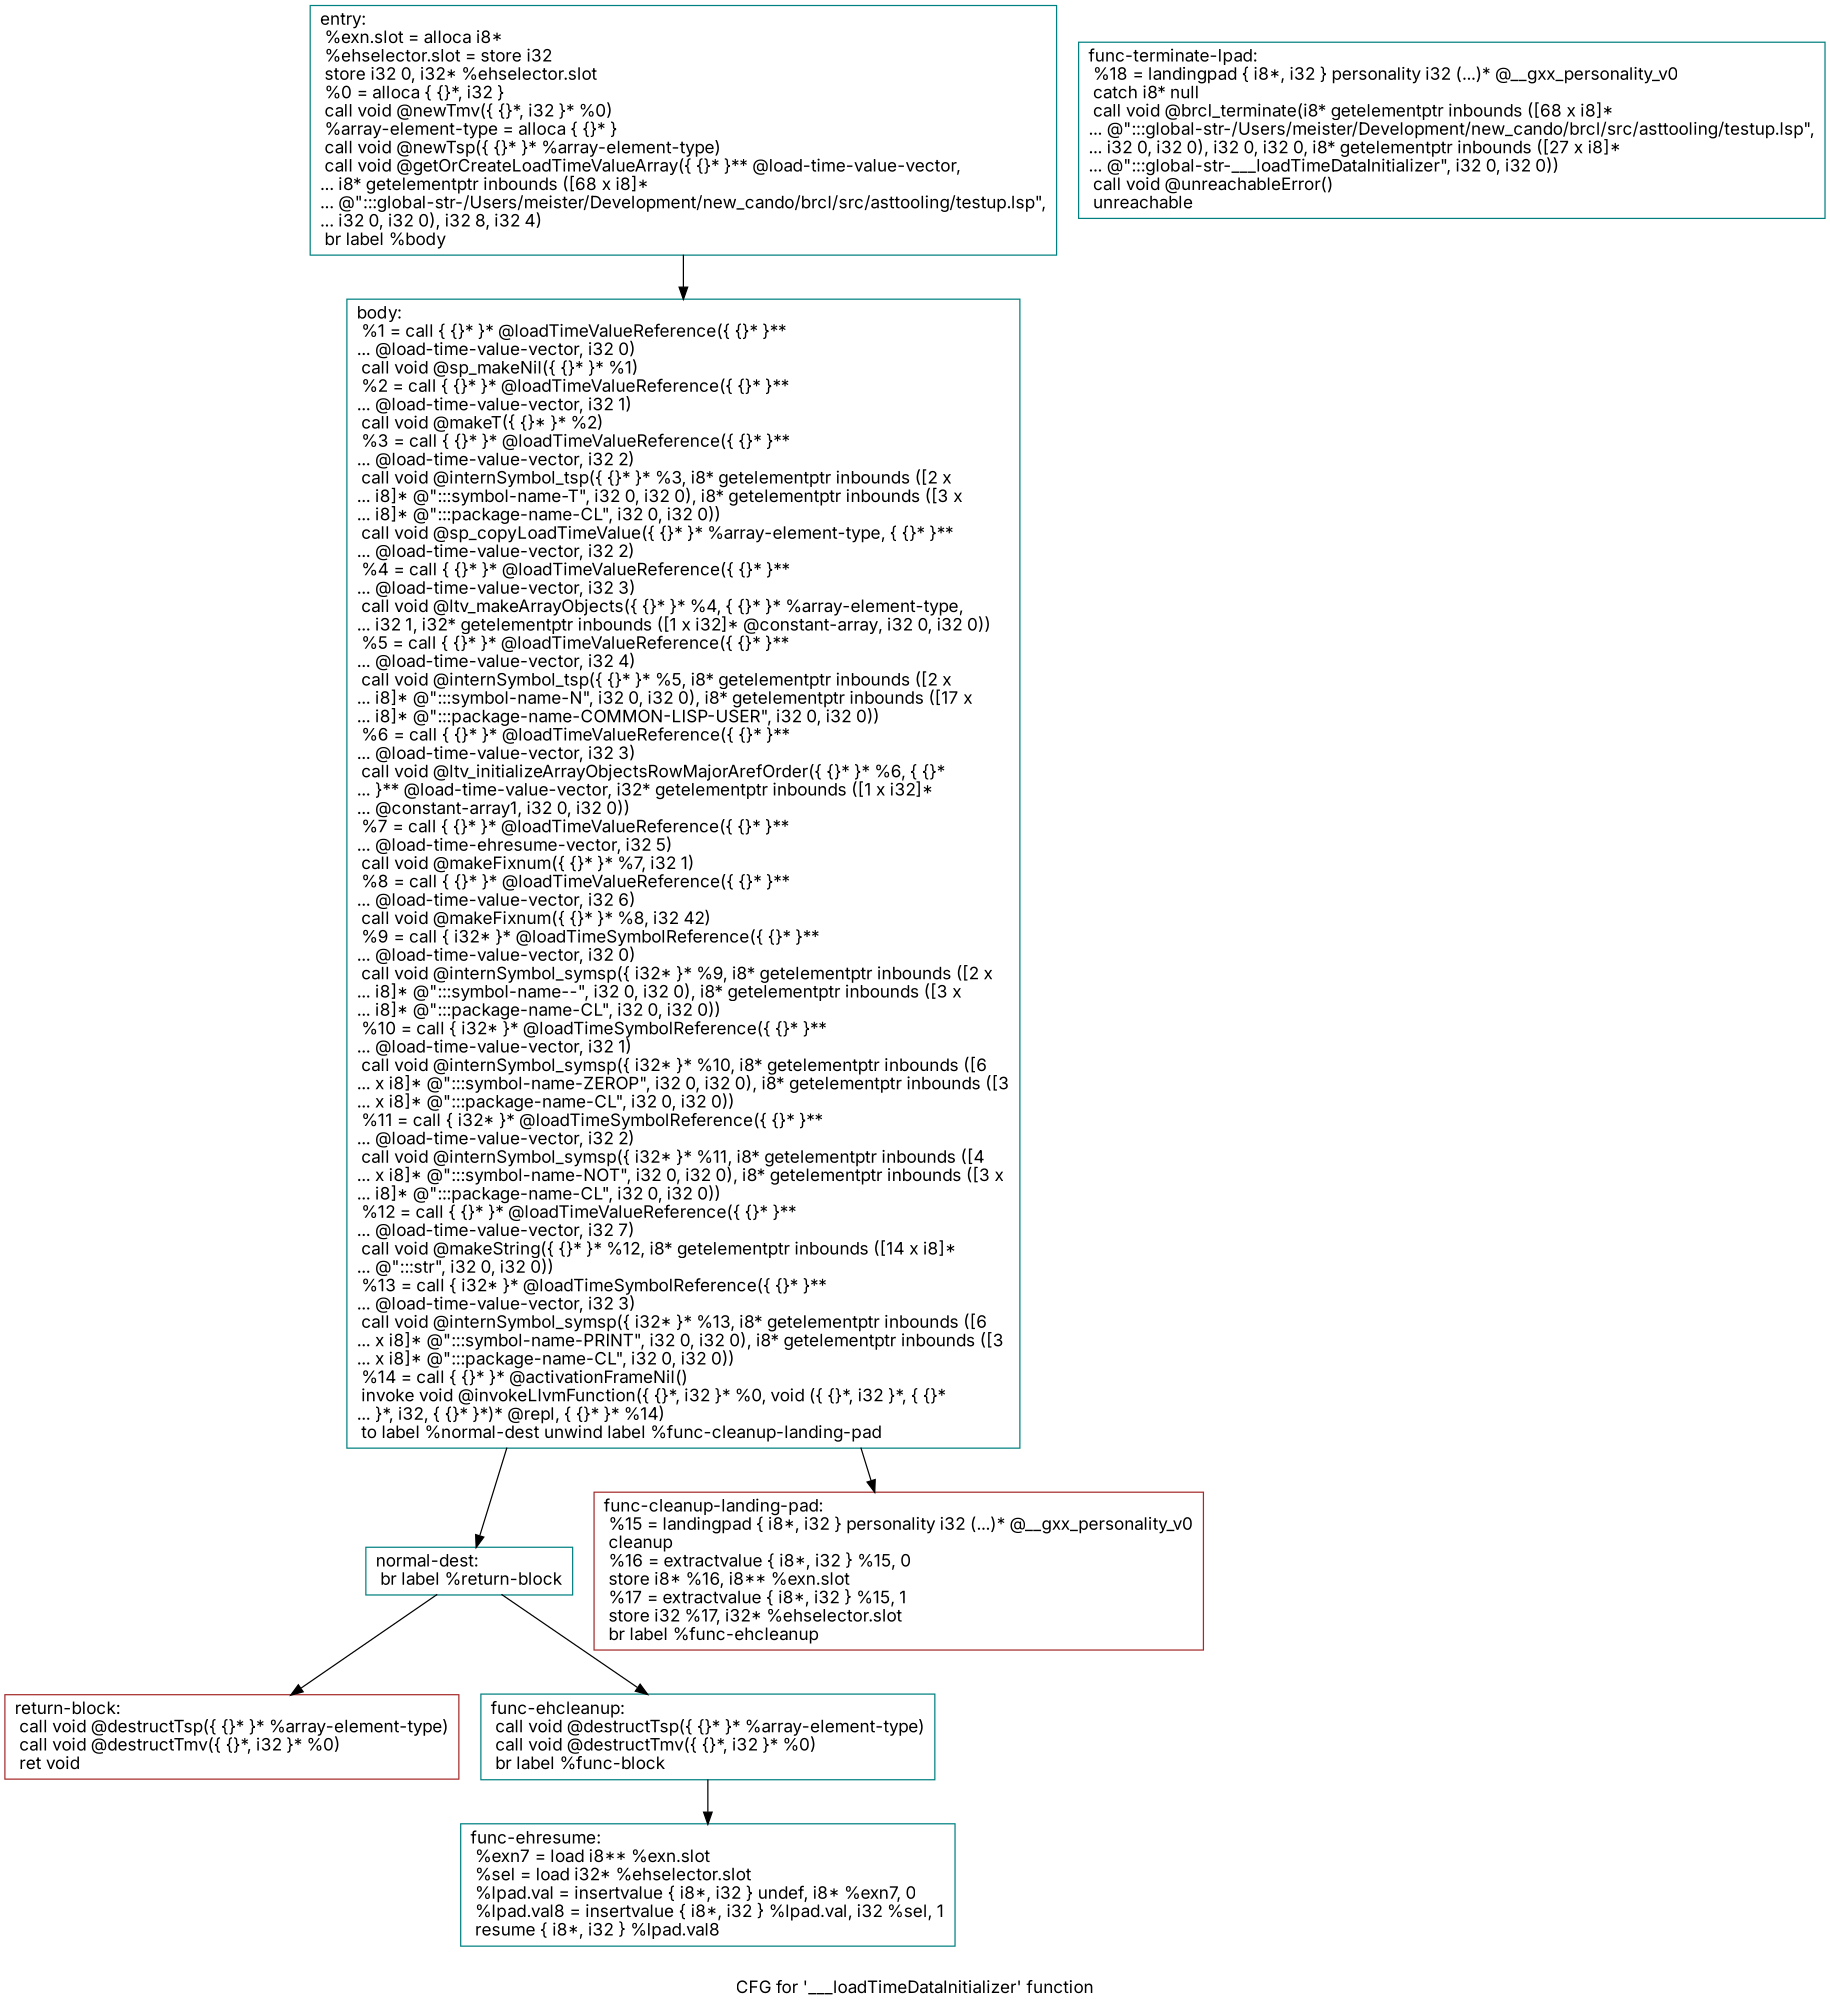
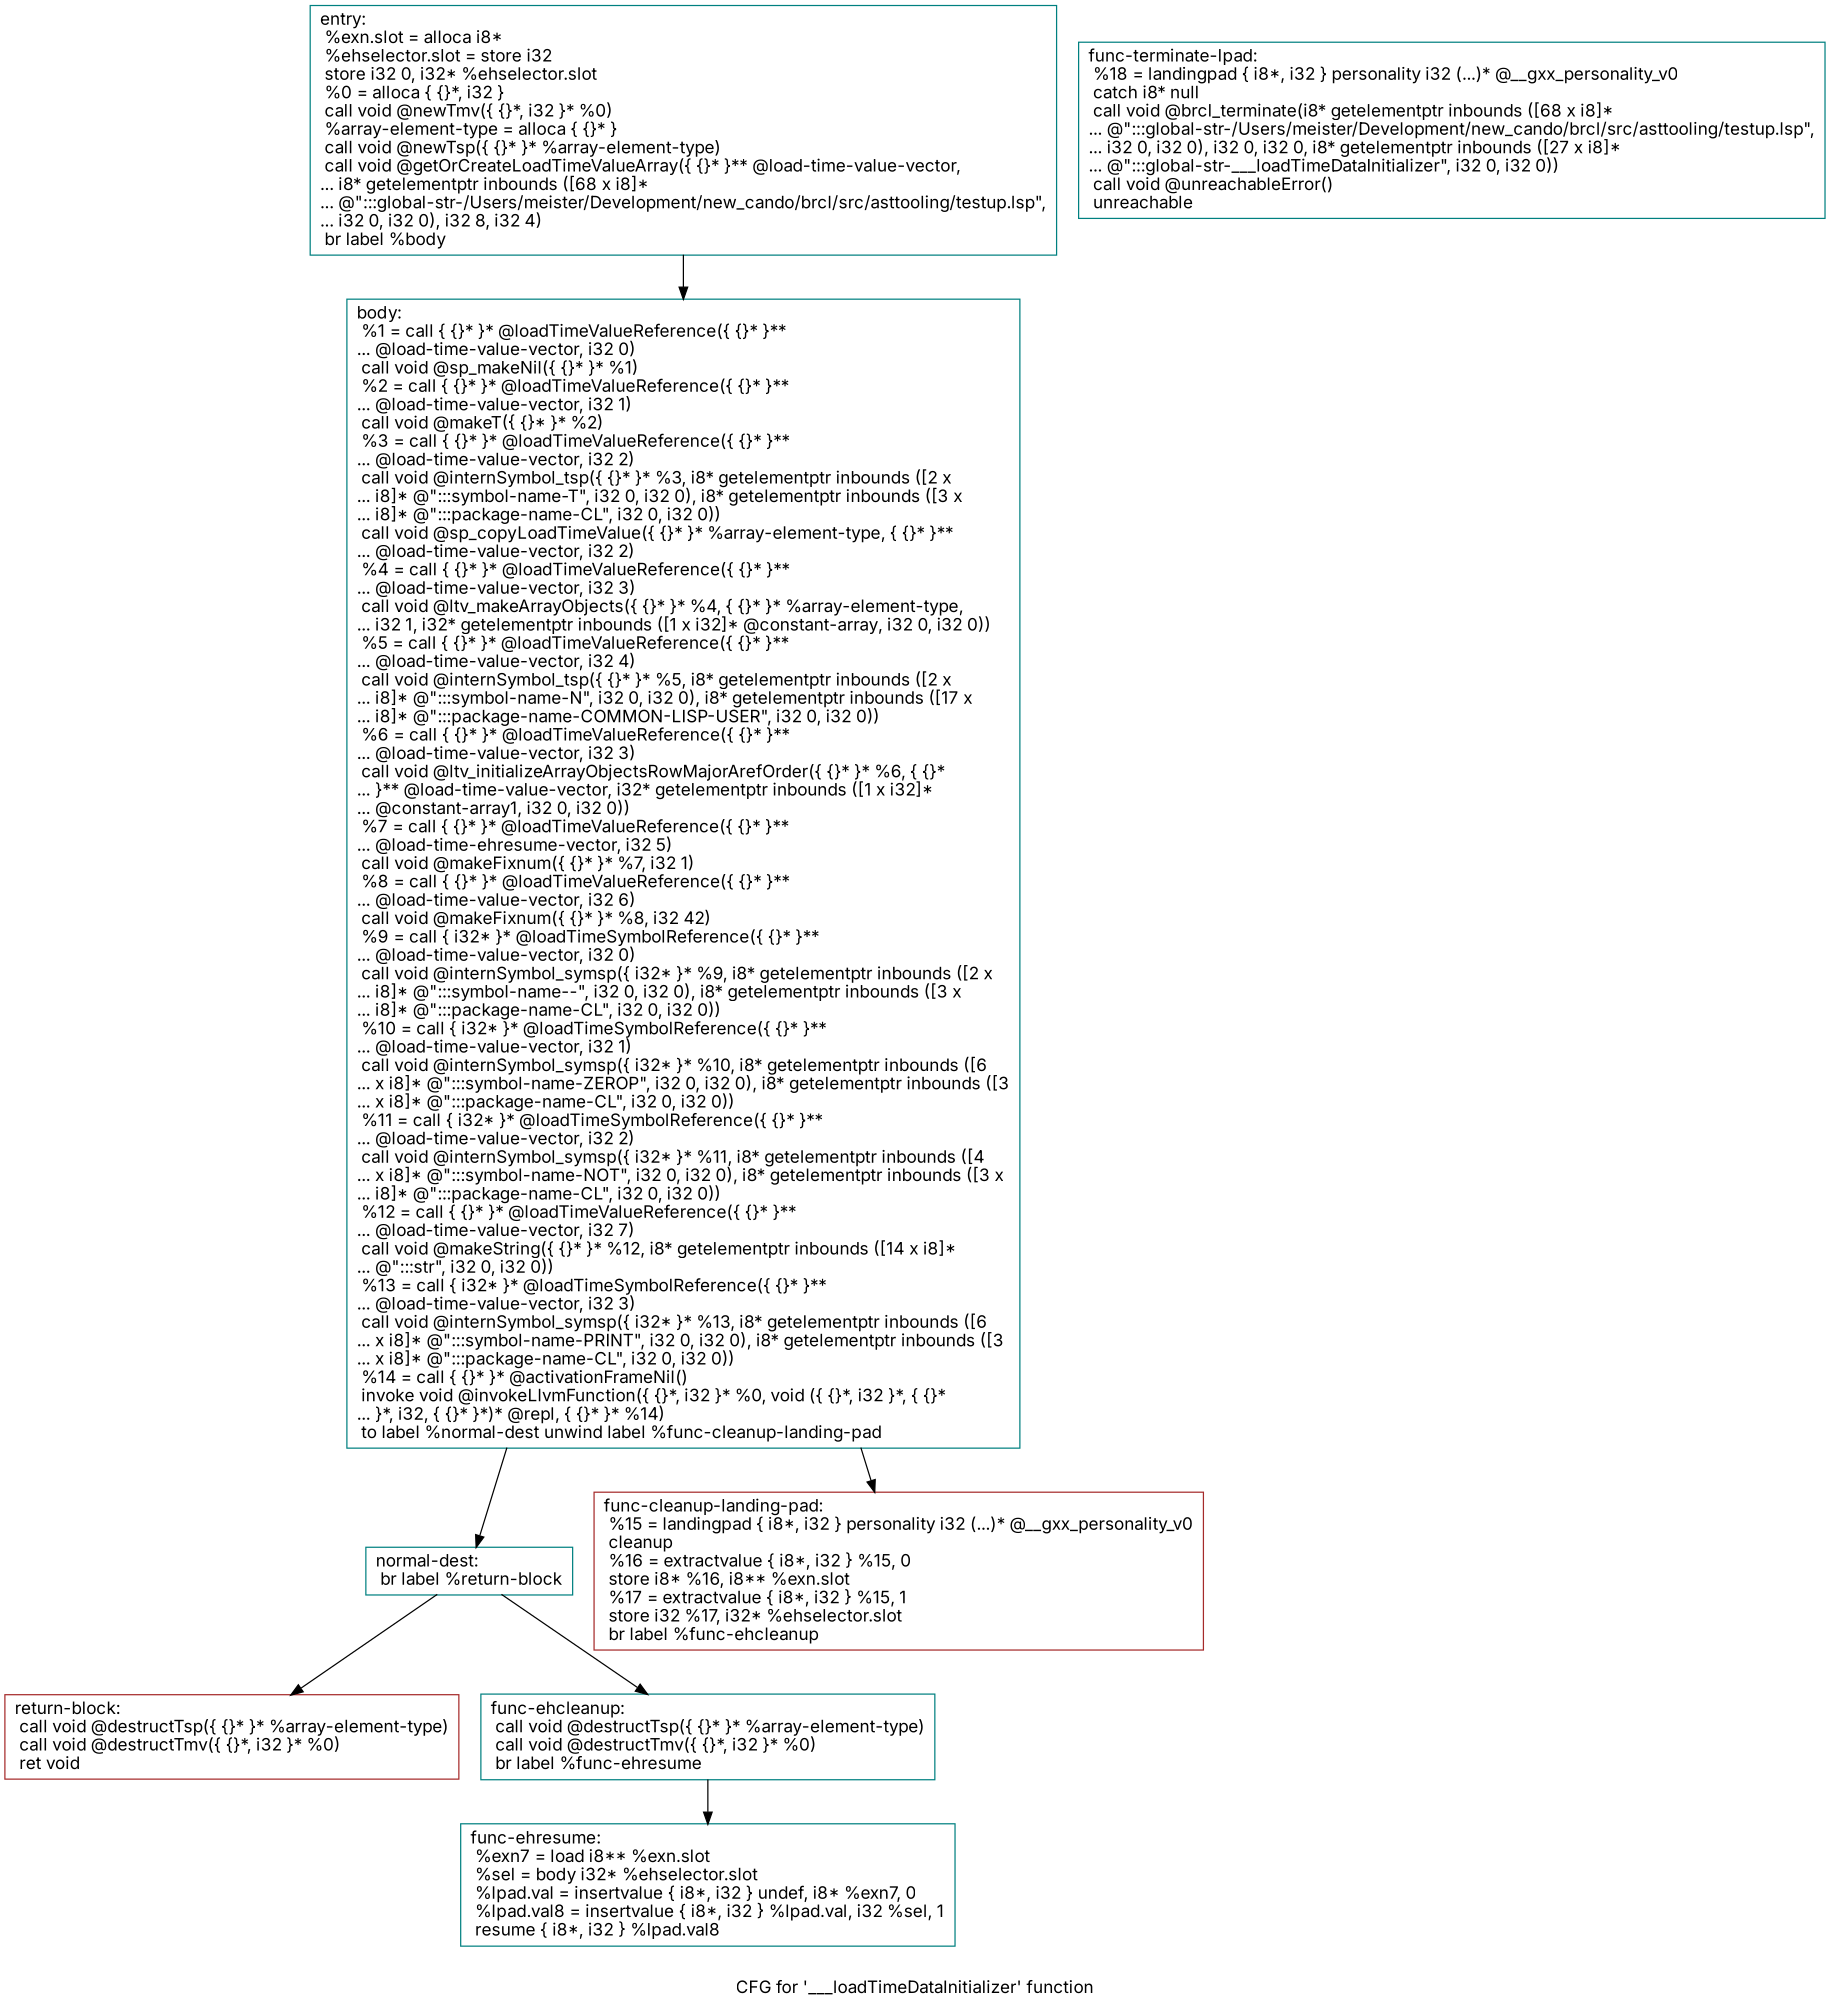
node "func-ehcleanup:": text "br label %func-block" -> "br label %func-ehresume"
node "func-ehresume:": text "%sel = load i32* %ehselector.slot" -> "%sel = body i32* %ehselector.slot"
